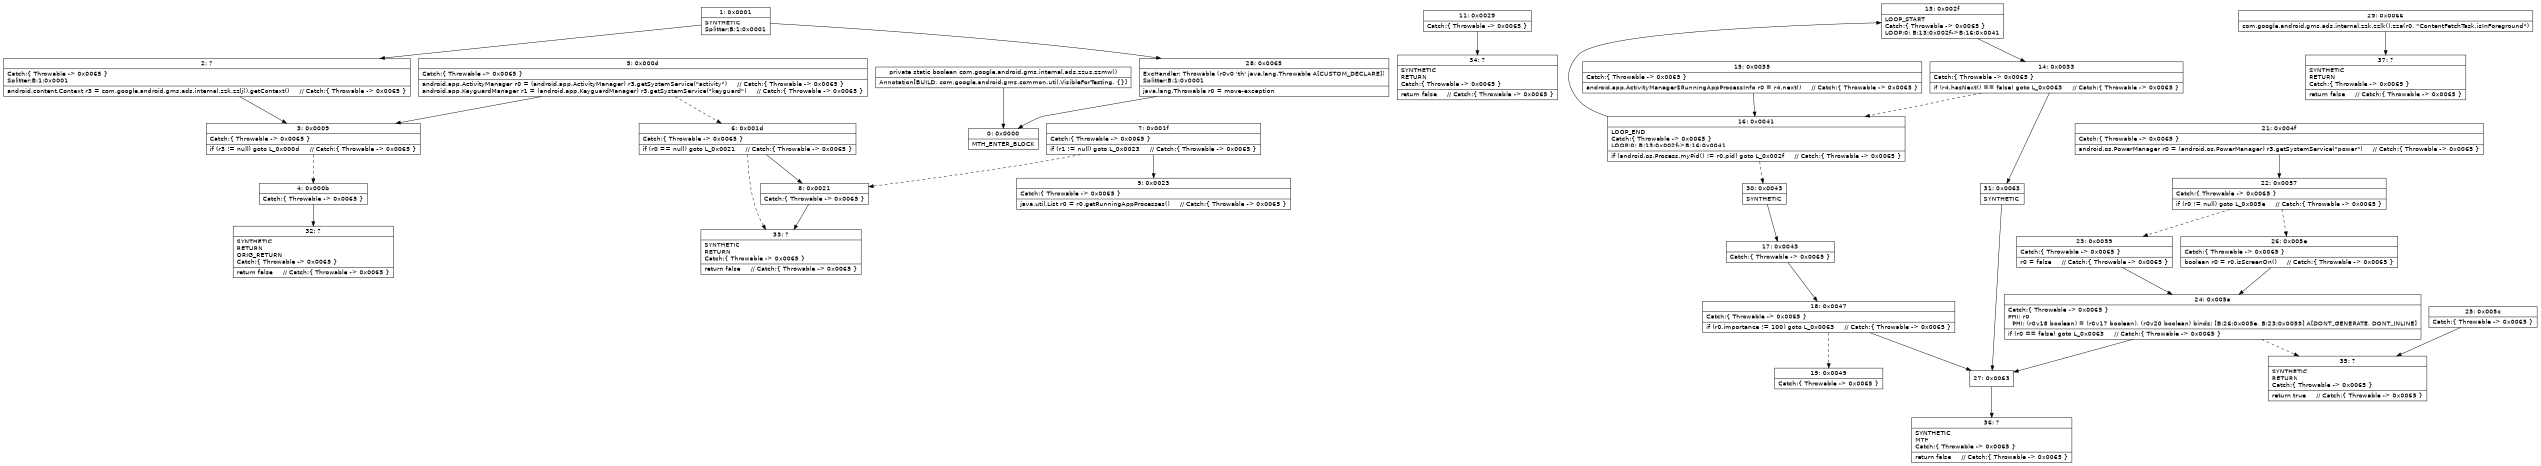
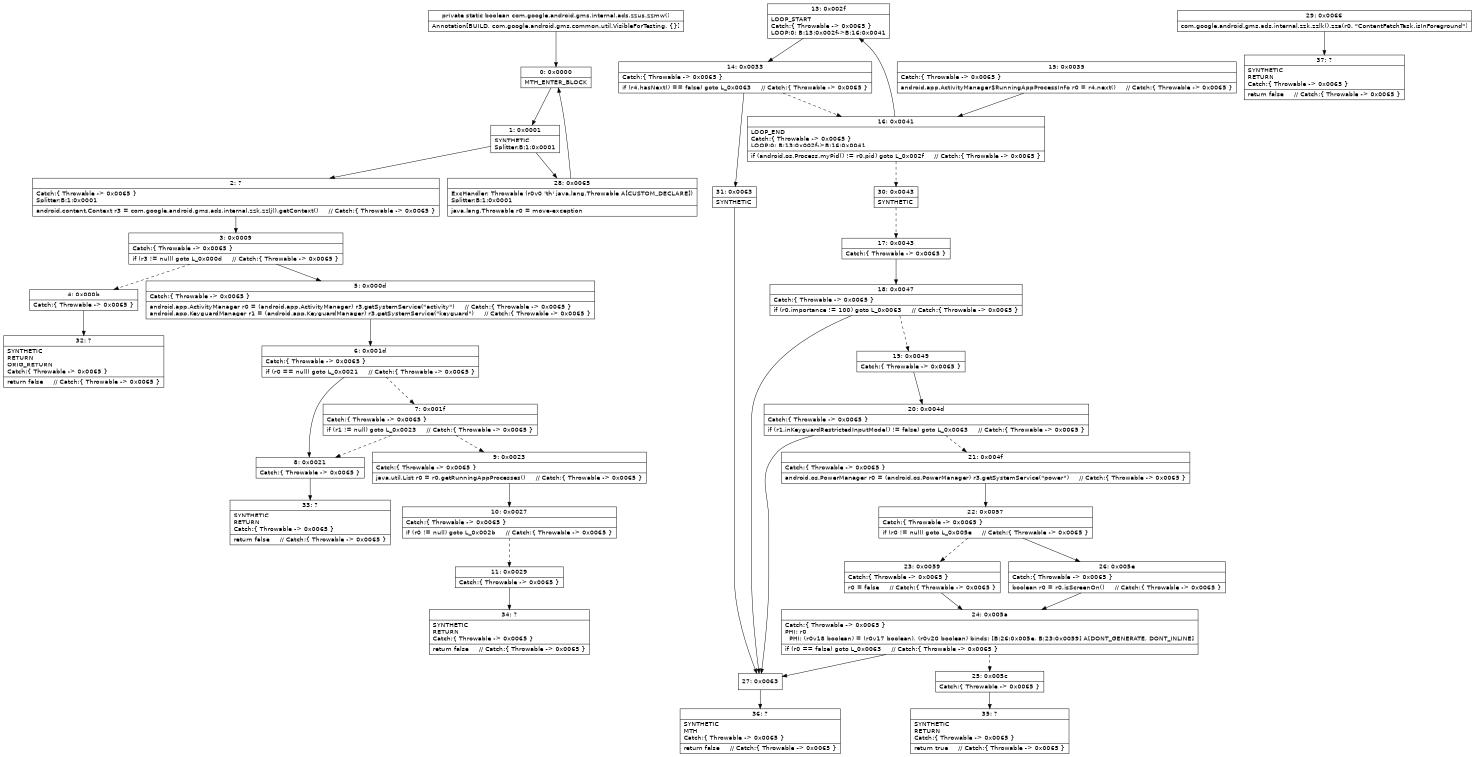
edge "0: 0x0000" -> "1: 0x0001": added
edge "5: 0x000d" -> "3: 0x0009": reversed
edge "5: 0x000d" -> "6: 0x001d": style dashed -> solid
edge "7: 0x001f" -> "9: 0x0023": style solid -> dashed
edge "6: 0x001d" -> "33: ?": now "6: 0x001d" -> "7: 0x001f"
edge "30: 0x0043" -> "17: 0x0043": style solid -> dashed
edge "22: 0x0057" -> "26: 0x005e": style dashed -> solid
edge "24: 0x005a" -> "35: ?": now "24: 0x005a" -> "25: 0x005c"
node "20: 0x004d": added
node "10: 0x0027": added
